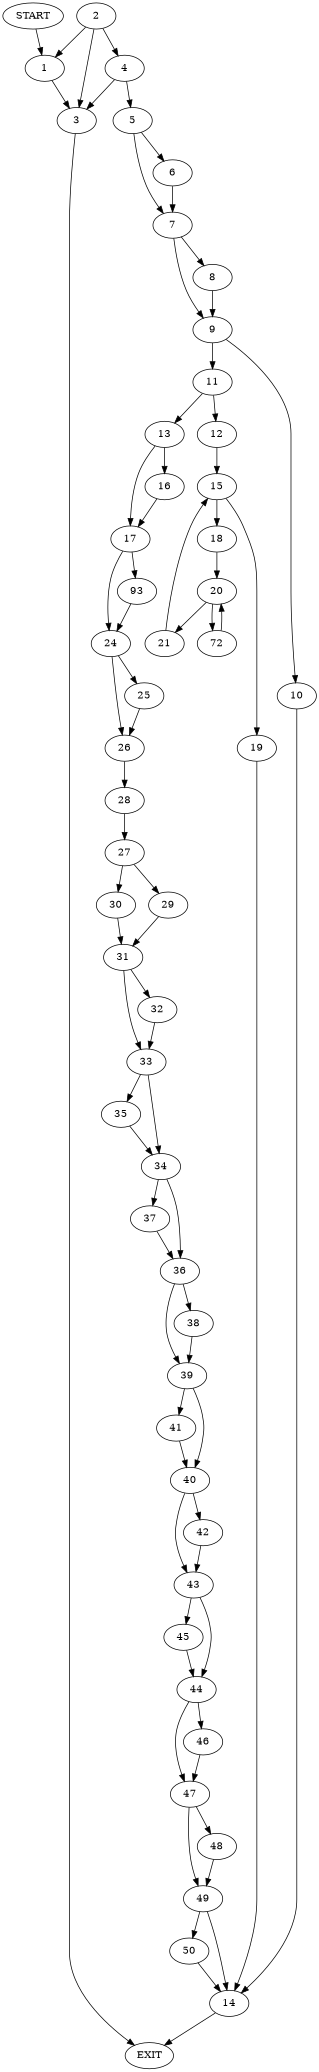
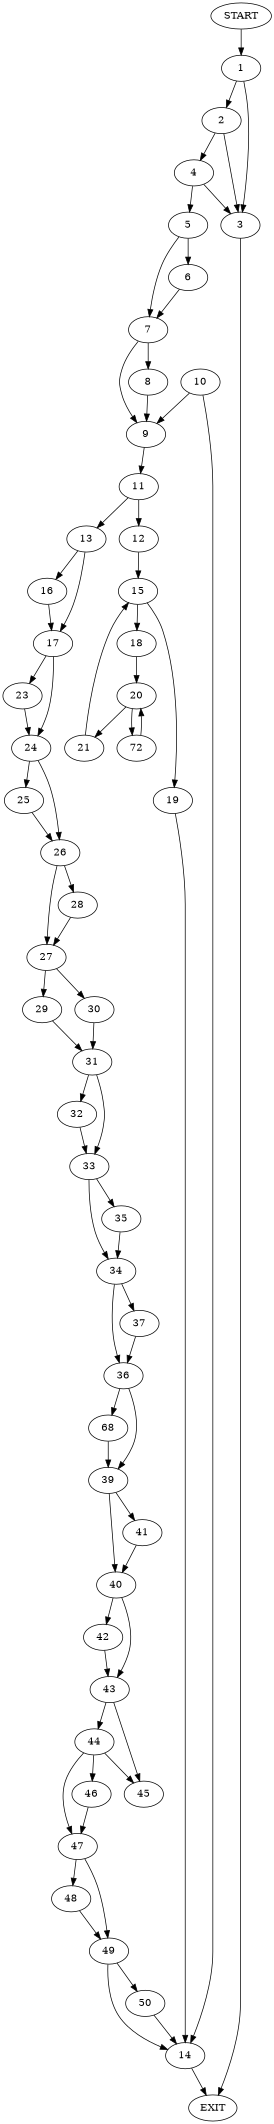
edge "2" -> "1": reversed
edge "9" -> "10": reversed
node "93": label "93" -> "23"
edge "26" -> "27": added
node "38": label "38" -> "68"
edge "45" -> "44": reversed
